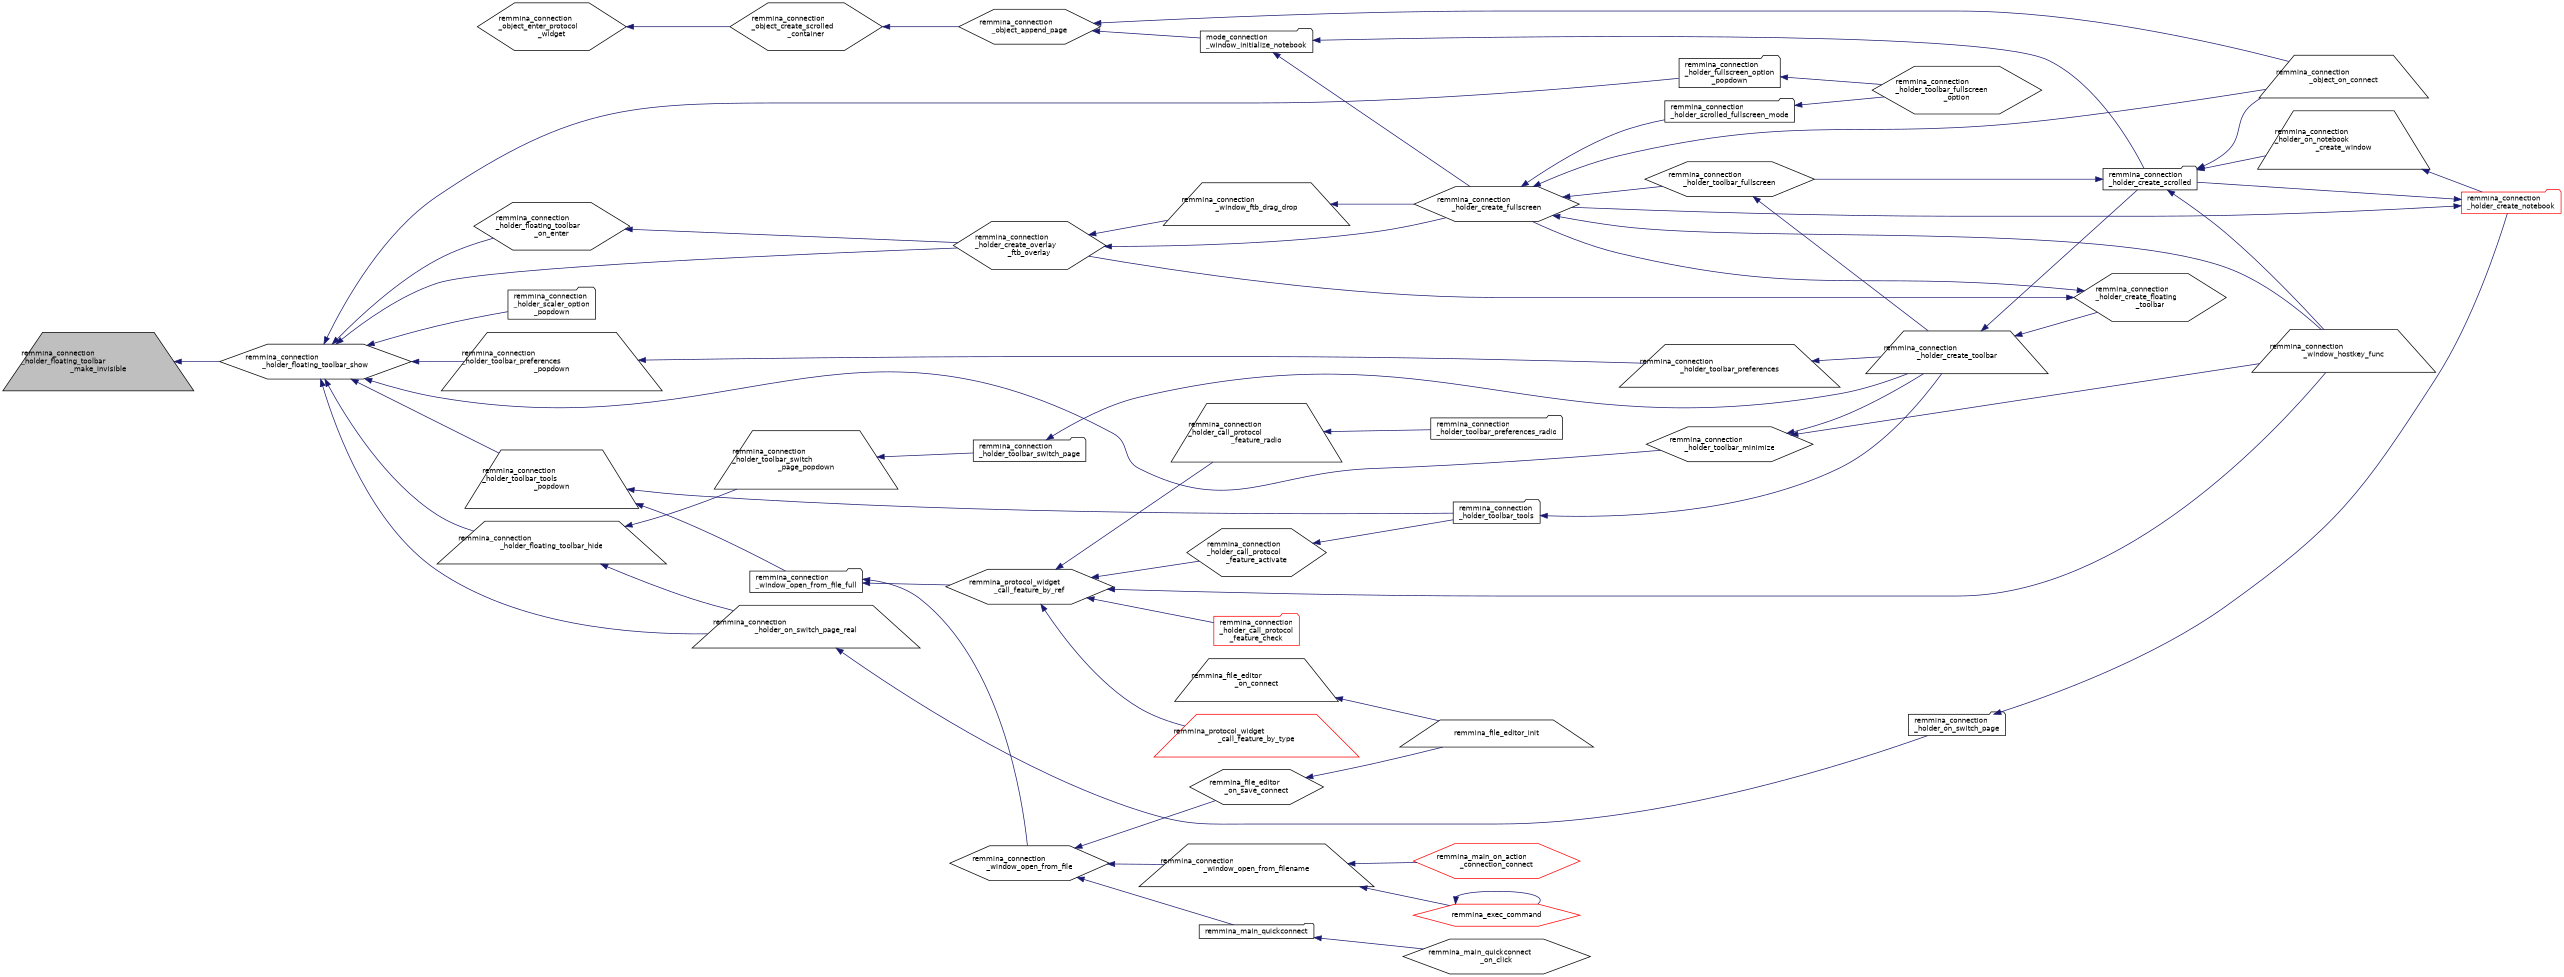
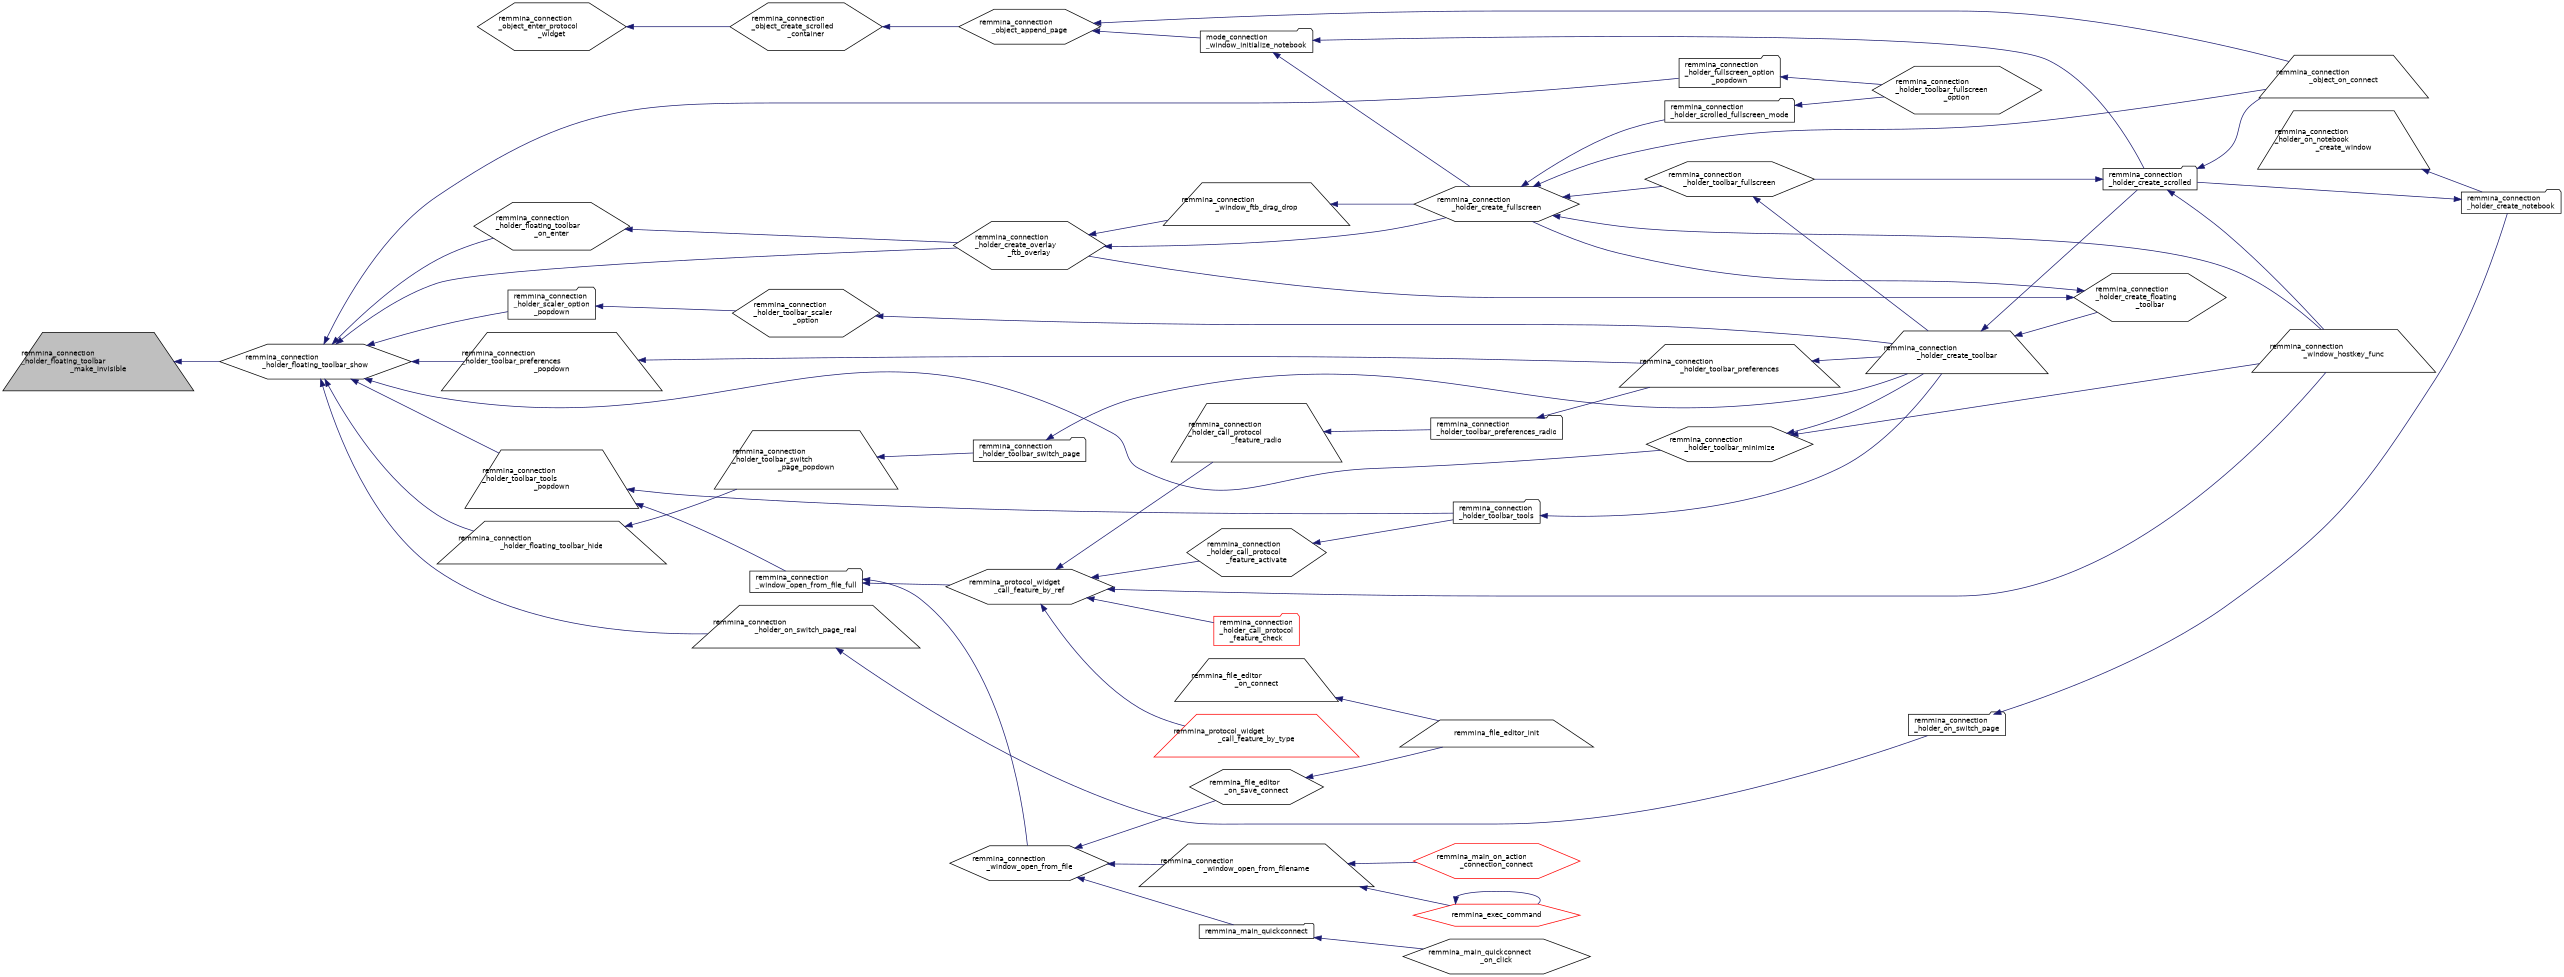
edge "remmina_connection _holder_on_notebook _create_window" -> "remmina_connection _holder_create_scrolled": removed
node "remmina_connection _holder_create_notebook": color red -> black
edge "remmina_connection _holder_create_fullscreen" -> "remmina_connection _holder_create_notebook": removed
node "remmina_connection _holder_toolbar_scaler _option": added
edge "remmina_connection _holder_toolbar_preferences" -> "remmina_connection _holder_toolbar_preferences_radio": added
edge "remmina_connection _holder_on_switch_page_real" -> "remmina_connection _holder_floating_toolbar_hide": removed
